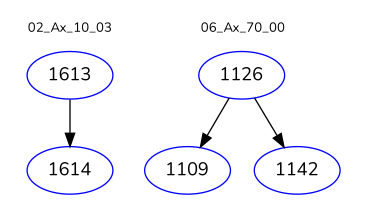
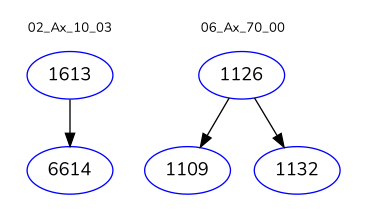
node "1614": label "1614" -> "6614"
node "1142": label "1142" -> "1132"
